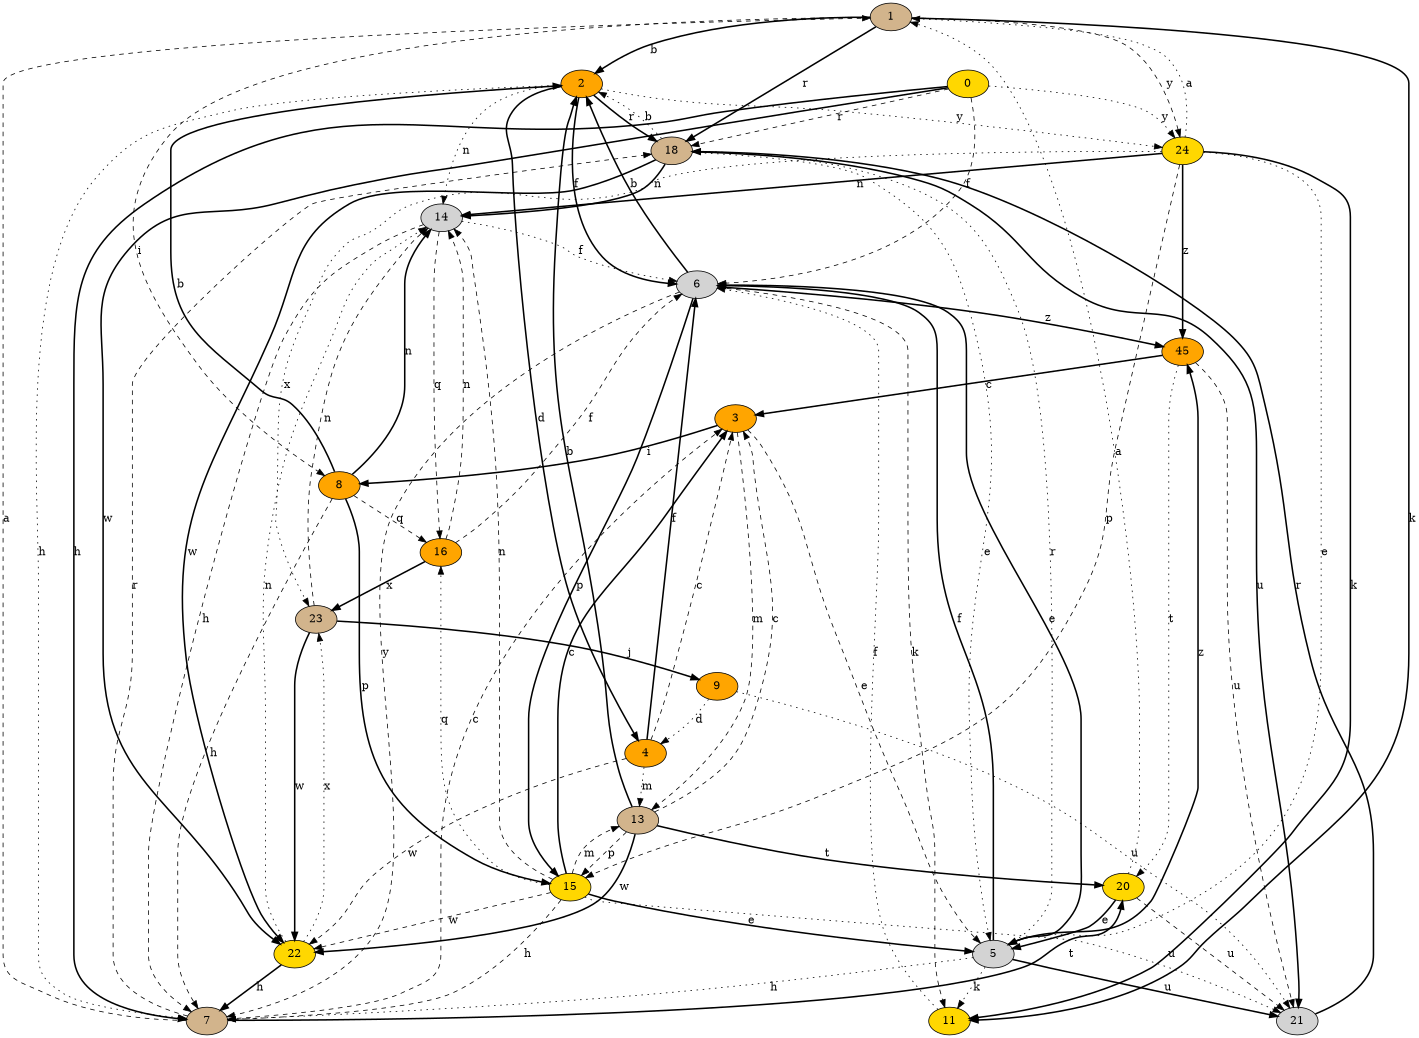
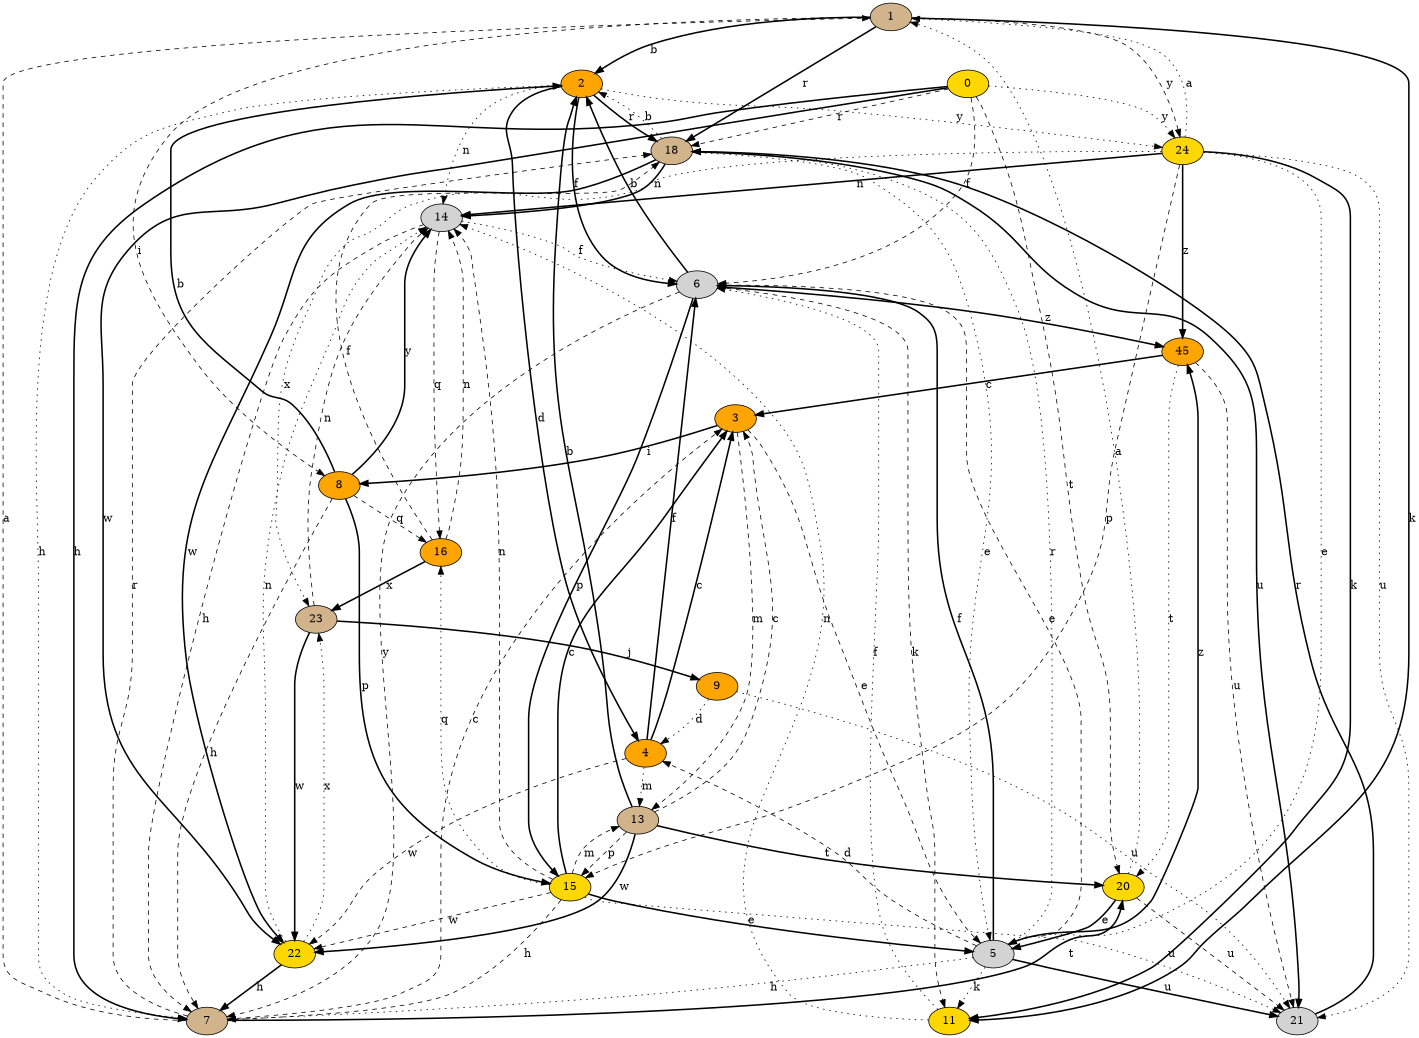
edge "8" -> "14": label "n" -> "y"
edge "16" -> "6": now "16" -> "18"
edge "0" -> "20": added, label "t"
edge "6" -> "5": style bold -> dashed
edge "24" -> "21": added, label "u"
edge "4" -> "3": style dashed -> bold
edge "11" -> "14": added, label "n"
edge "5" -> "4": added, label "d"
